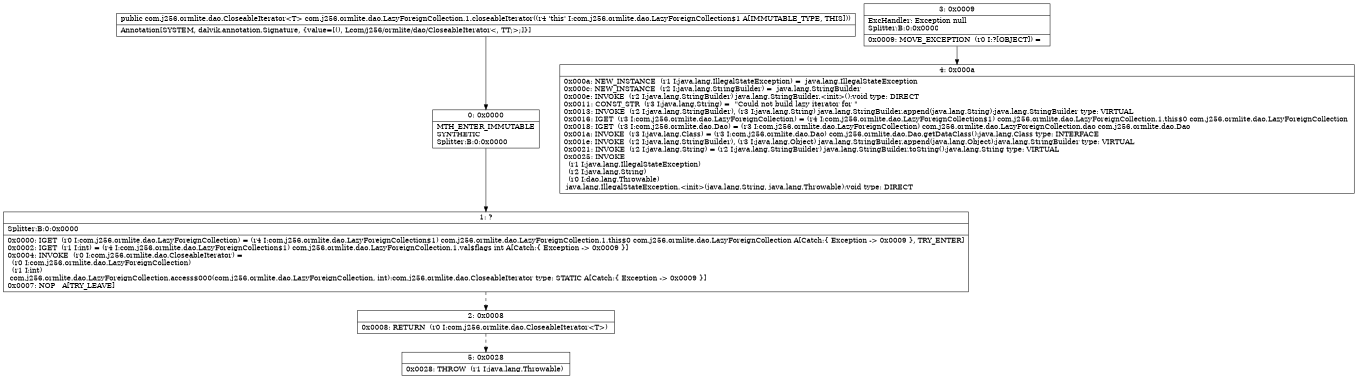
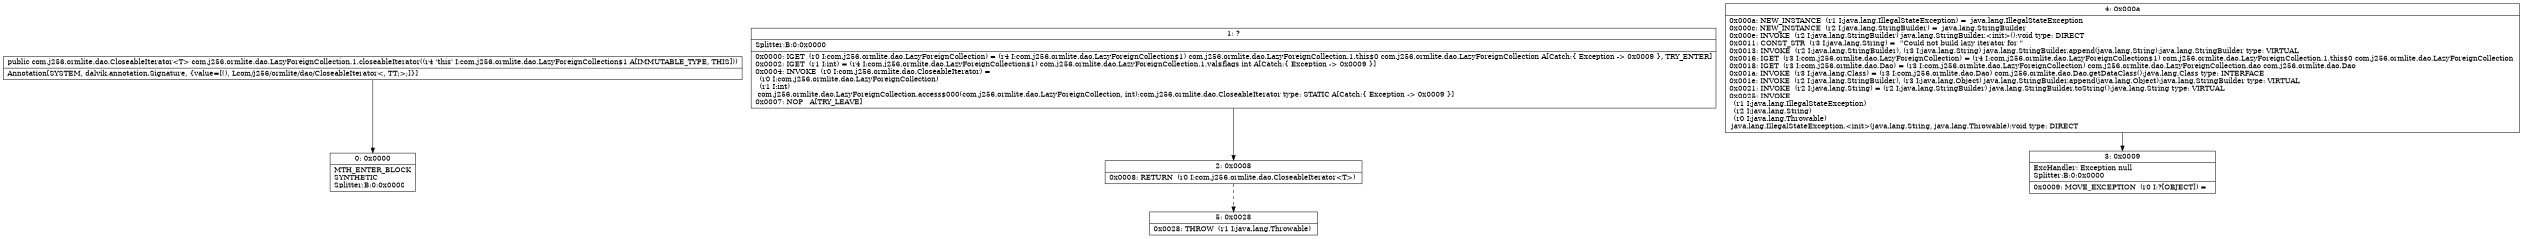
edge "3: 0x0009" -> "4: 0x000a": reversed
node "0: 0x0000": text "MTH_ENTER_IMMUTABLE" -> "MTH_ENTER_BLOCK"
edge "0: 0x0000" -> "1: ?": removed
node "4: 0x000a": text "(r0 I:dao.lang.Throwable)" -> "(r0 I:java.lang.Throwable)"
edge "1: ?" -> "2: 0x0008": style dashed -> solid
